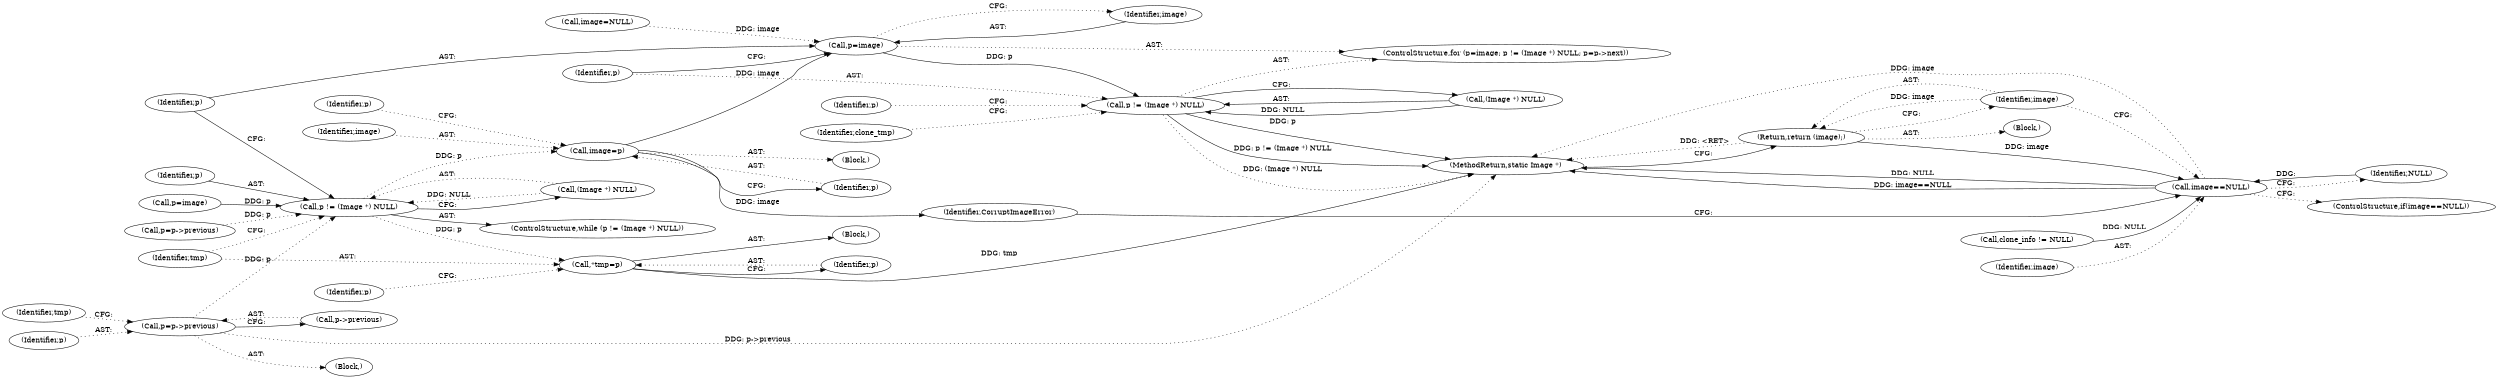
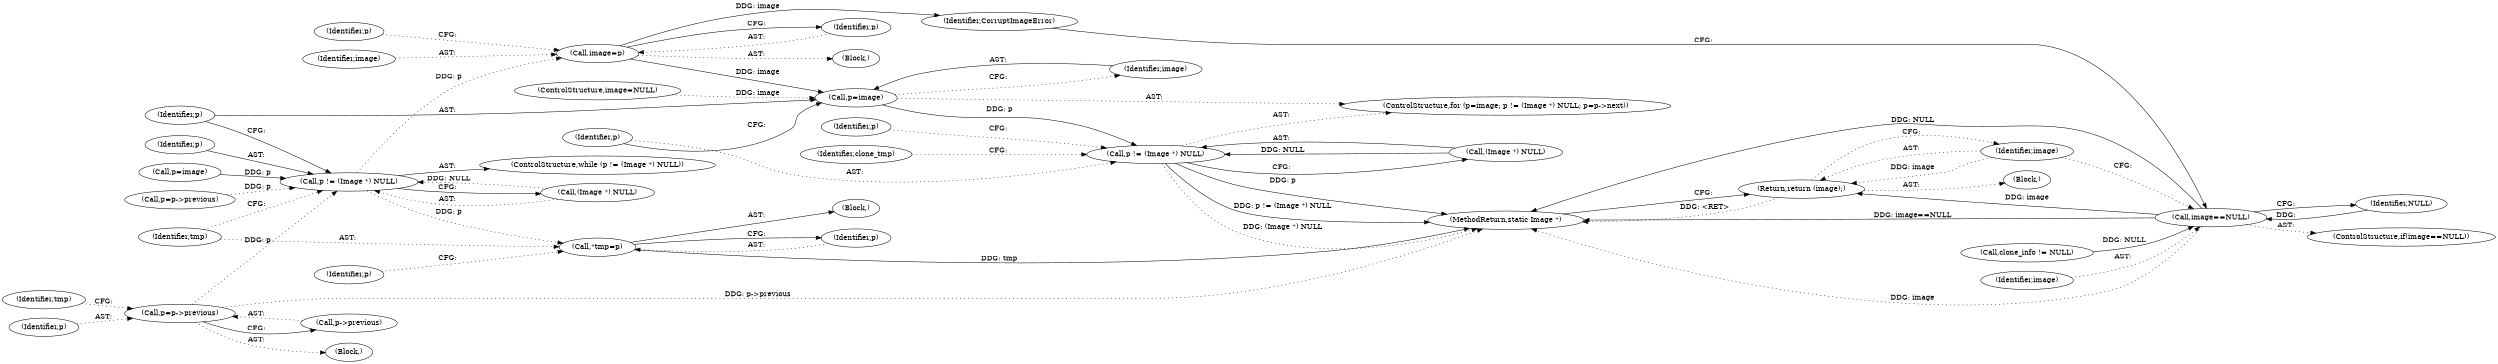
node "(Call,image=NULL)": label "(Call,image=NULL)" -> "(ControlStructure,image=NULL)"
edge "(Return,return (image);)" -> "(Call,image==NULL)": reversed
edge "(Call,image==NULL)" -> "(Identifier,NULL)": style dotted -> solid
edge "(Call,image==NULL)" -> "(ControlStructure,if(image==NULL))": label "CFG: " -> "AST: "
